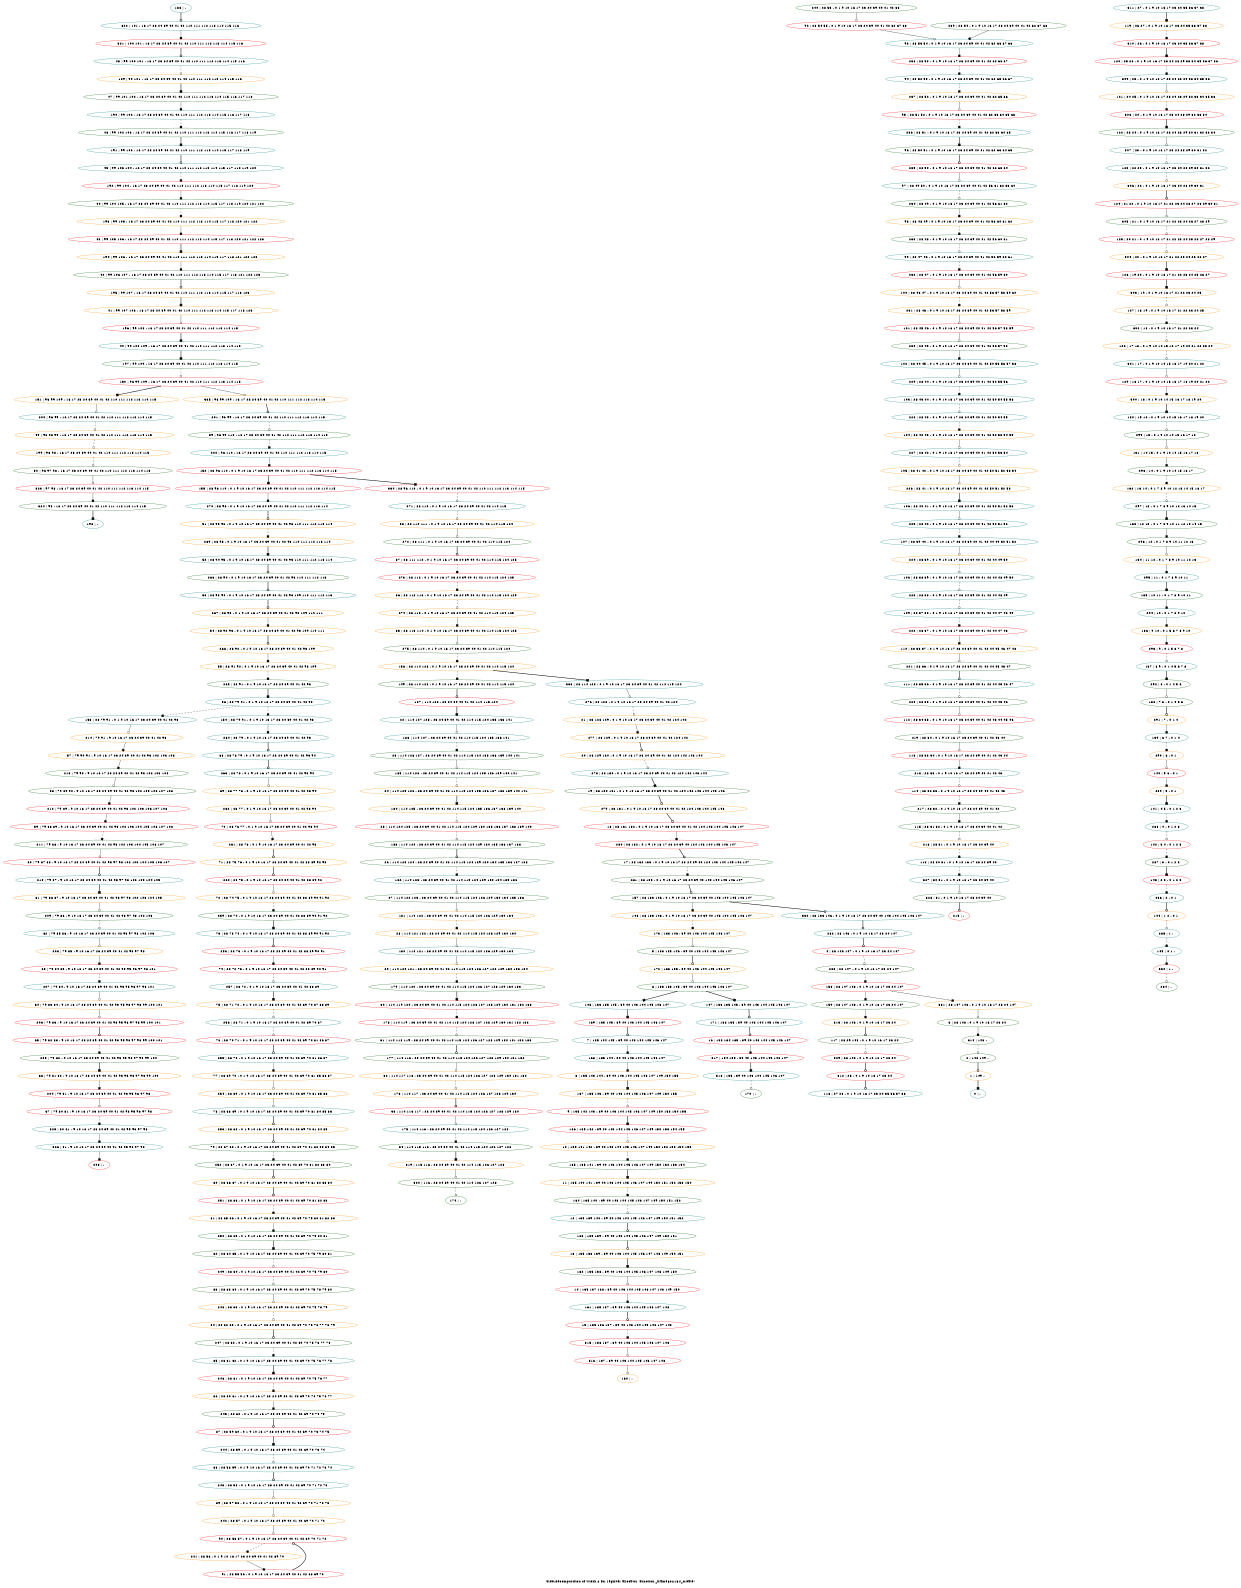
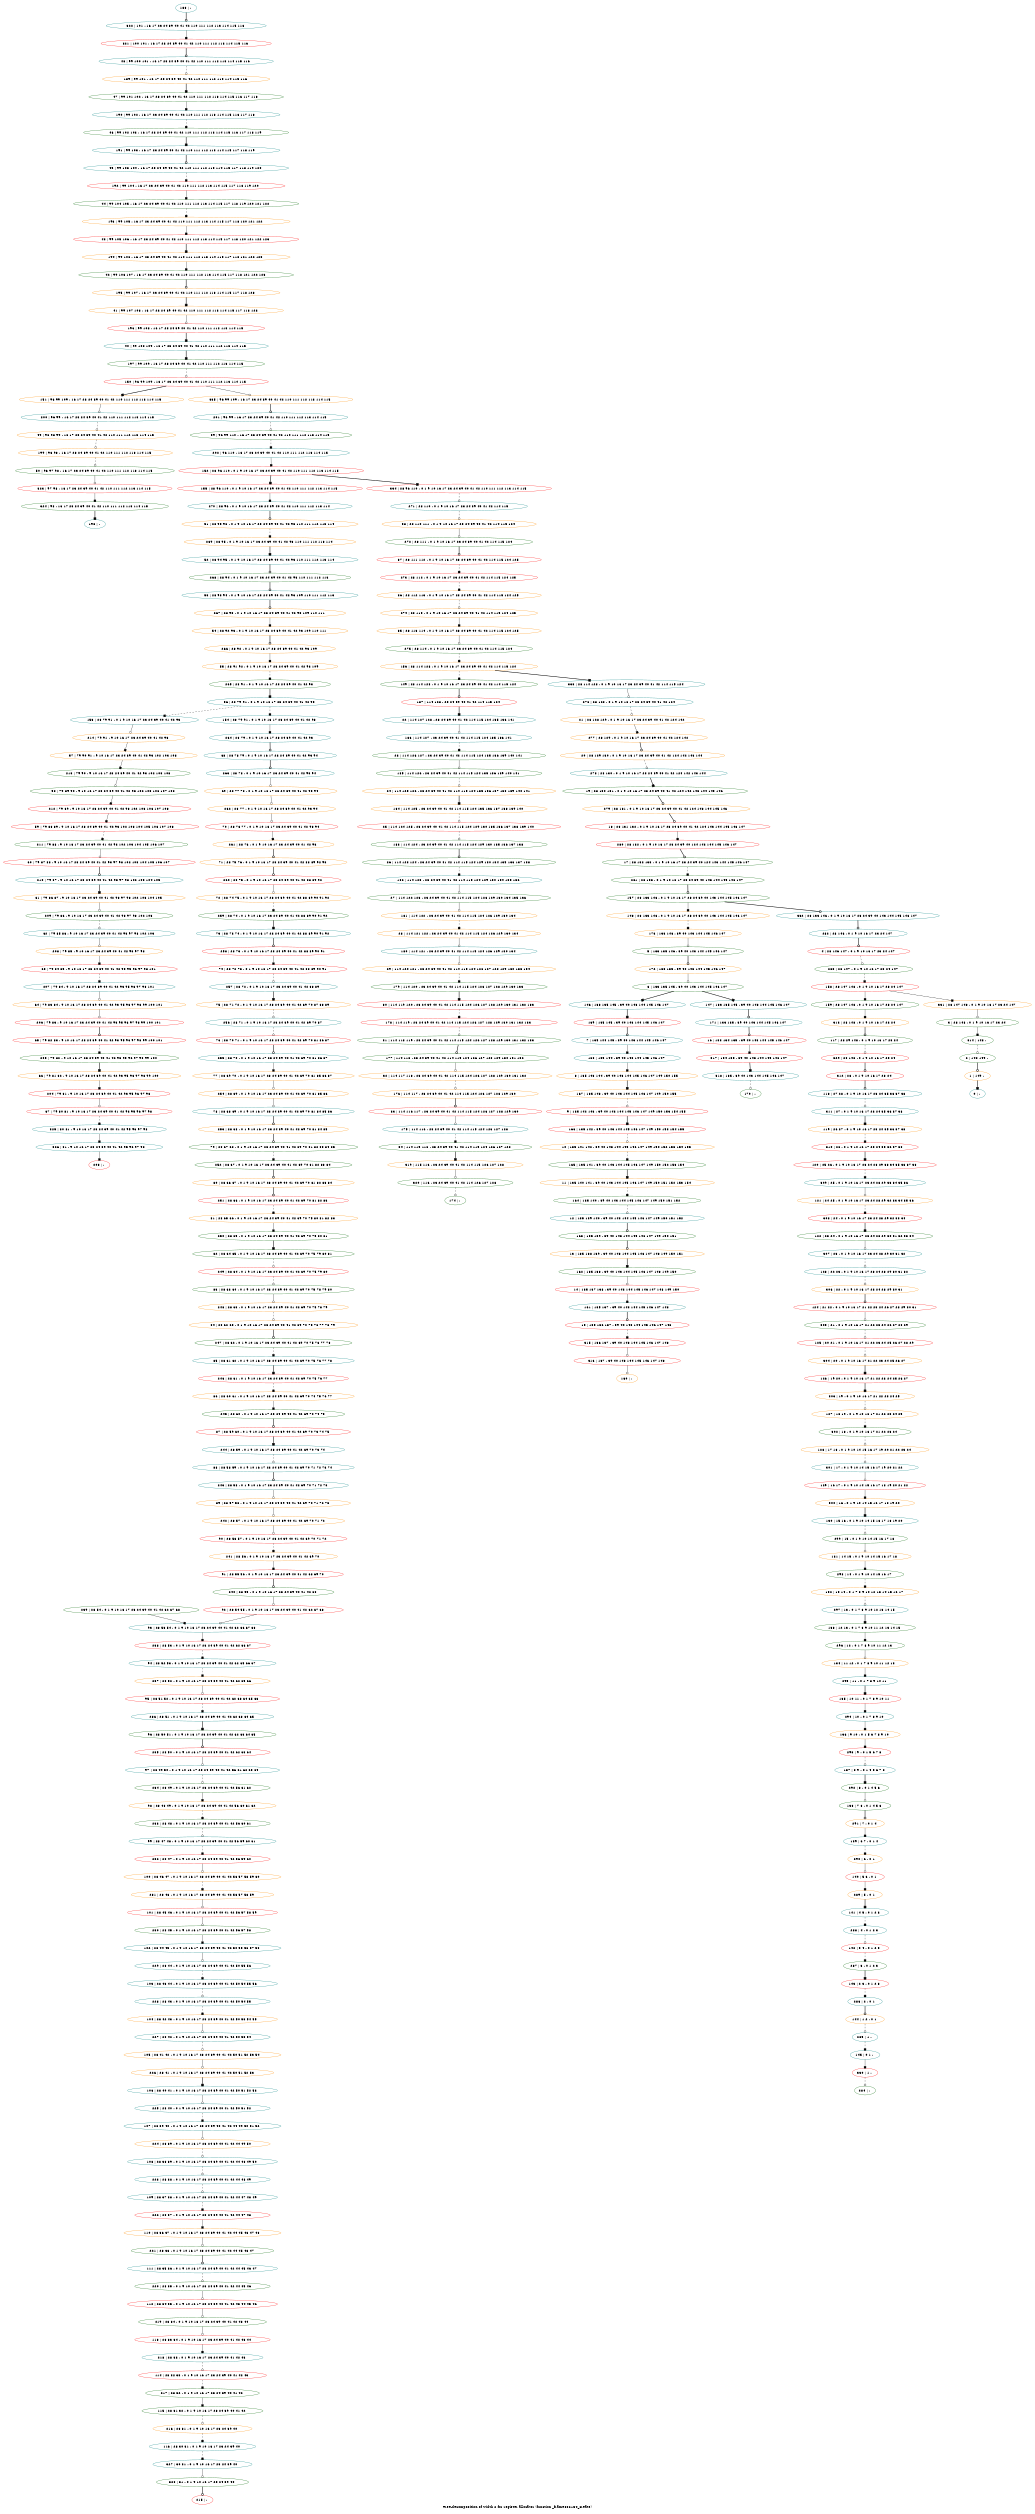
node "135 | 10 11 : 0 1 7 8 9 10 11": color darkgreen -> red
edge "118 | 27 28 : 0 1 9 10 16 17 23 24 35 36 37 38" -> "311 | 27 : 0 1 9 10 16 17 23 24 35 36 37 38": added
edge "91 | 28 55 56 : 0 1 9 10 16 17 23 24 39 40 41 42 68 69 70" -> "90 | 28 56 57 : 0 1 9 10 16 17 23 24 39 40 41 42 69 70 71 72": now "91 | 28 55 56 : 0 1 9 10 16 17 23 24 39 40 41 42 68 69 70" -> "240 | 28 55 : 0 1 9 10 16 17 23 24 39 40 41 42 68"
